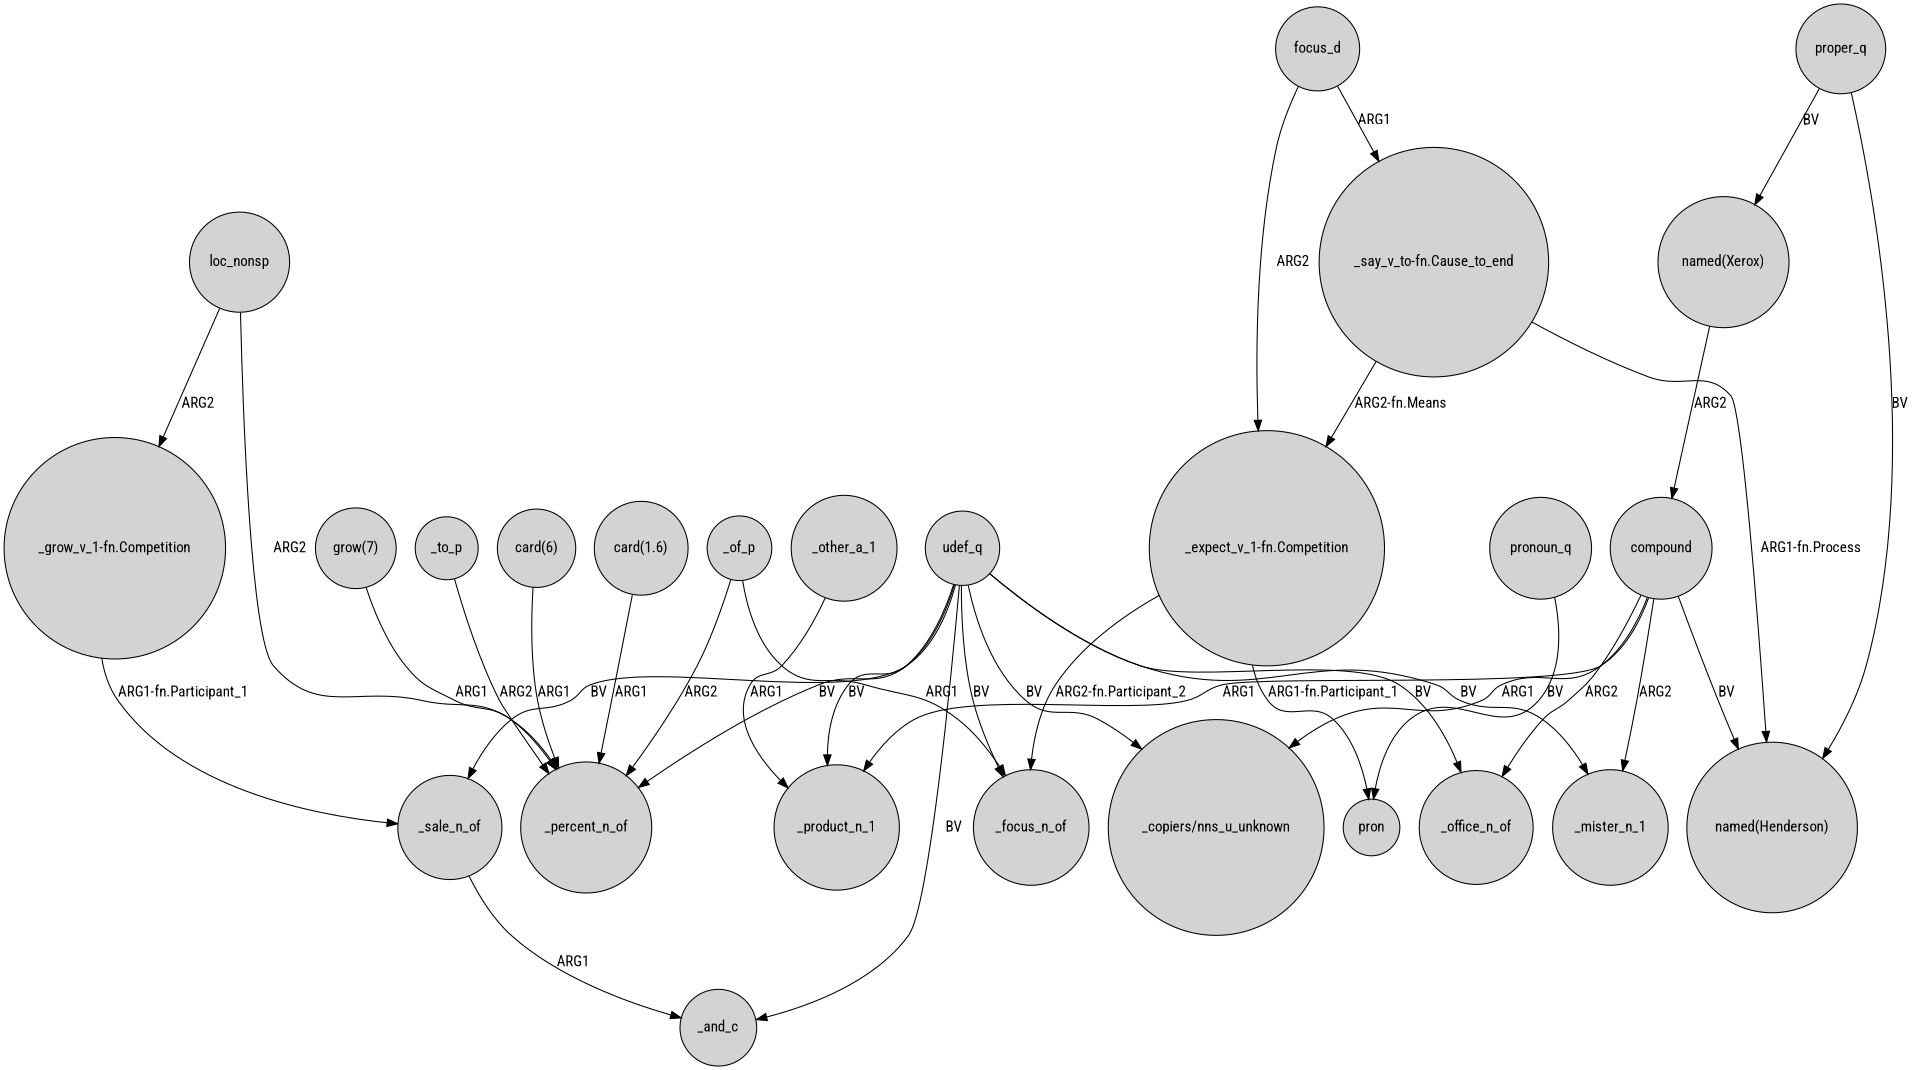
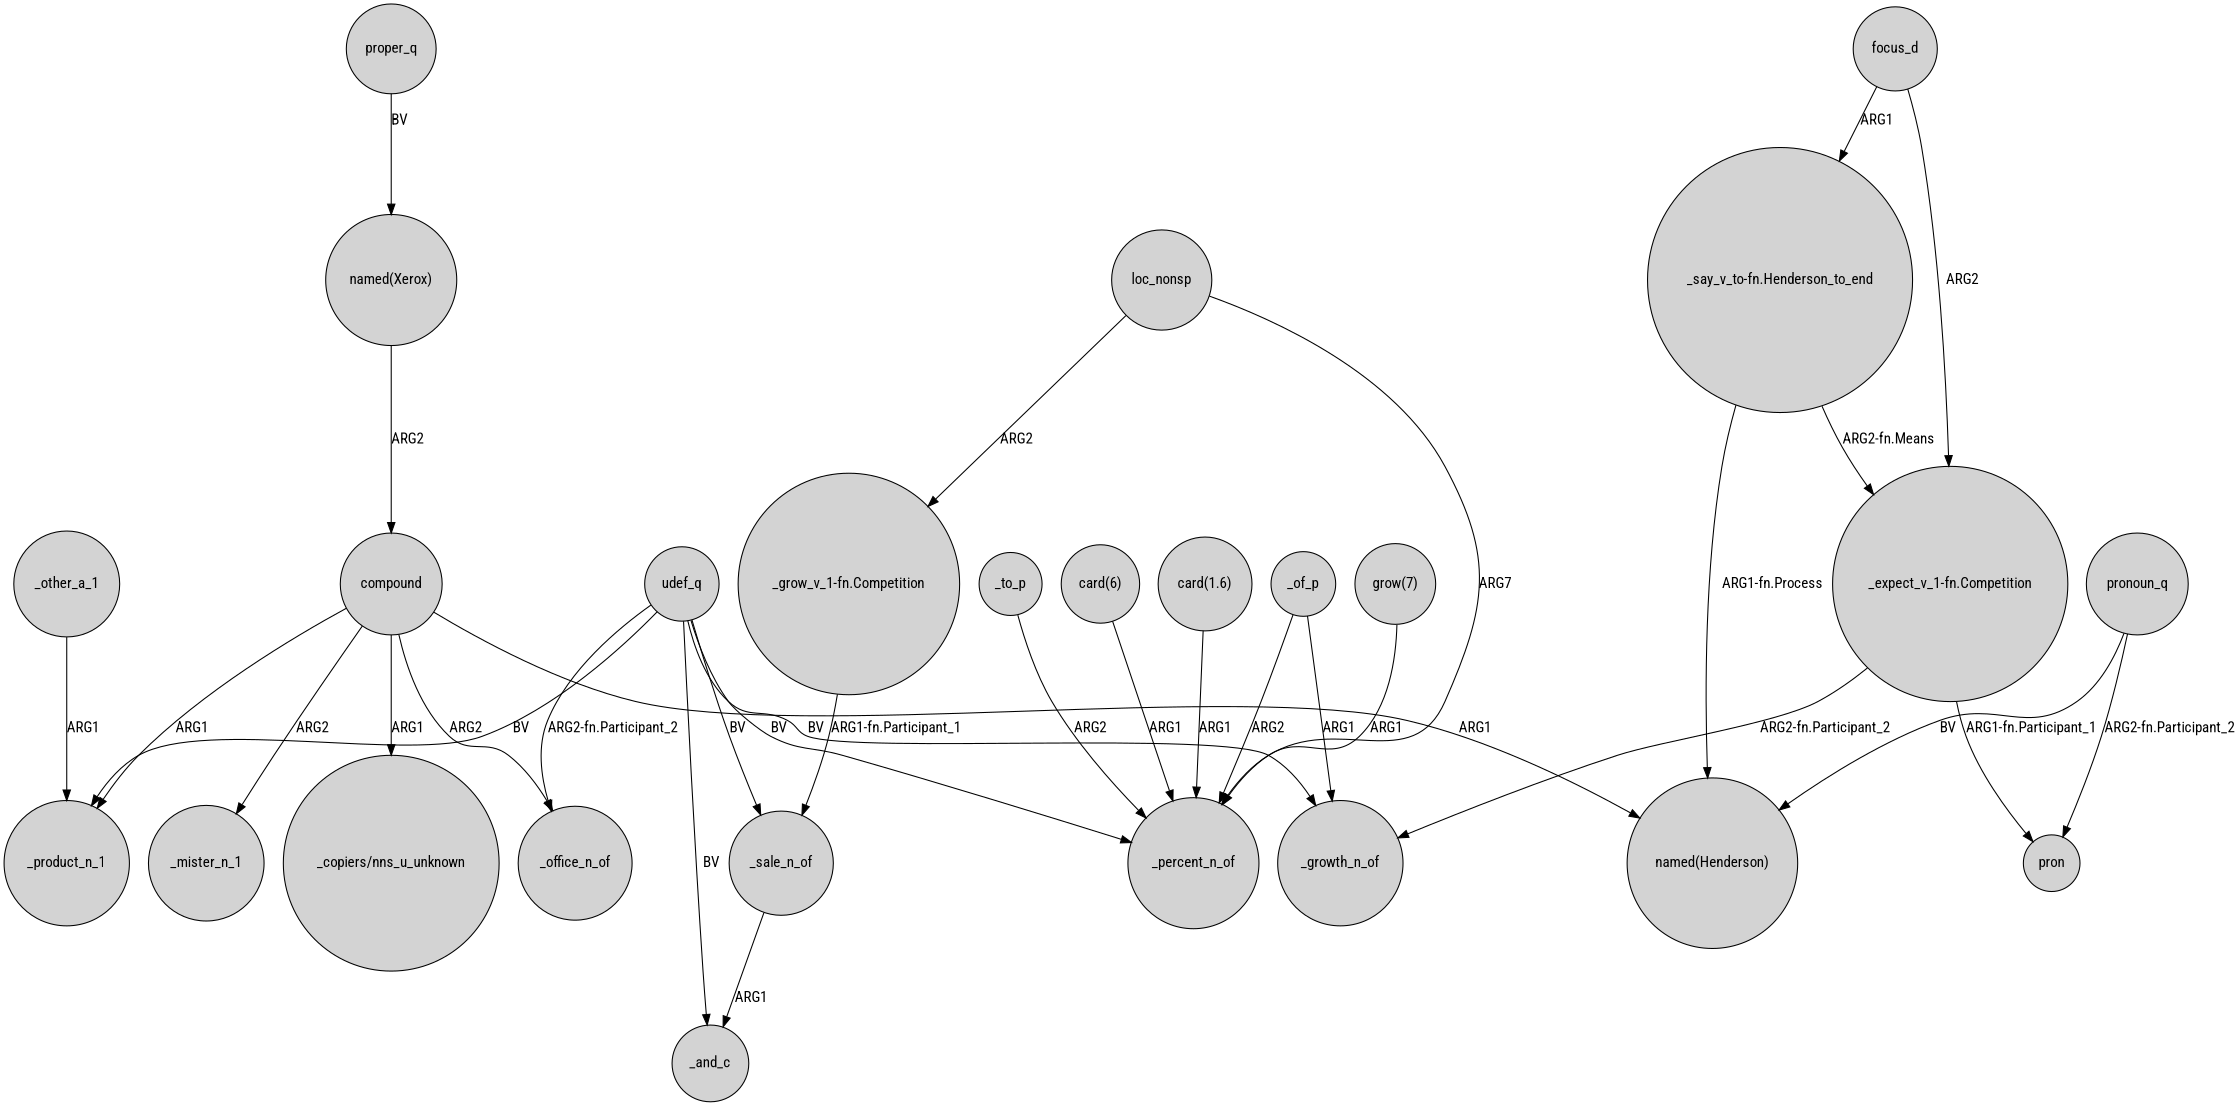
node "_say_v_to-fn.Cause_to_end": label "_say_v_to-fn.Cause_to_end" -> "_say_v_to-fn.Henderson_to_end"
edge "proper_q" -> "named(Henderson)": now "pronoun_q" -> "named(Henderson)"
edge "loc_nonsp" -> "_percent_n_of": label "ARG2" -> "ARG7"
edge "udef_q" -> "_mister_n_1": removed, label "BV"
edge "udef_q" -> "_office_n_of": label "BV" -> "ARG2-fn.Participant_2"
edge "pronoun_q" -> "pron": label "BV" -> "ARG2-fn.Participant_2"
edge "compound" -> "named(Henderson)": label "BV" -> "ARG1"
edge "udef_q" -> "_copiers/nns_u_unknown": removed, label "BV"
node "_focus_n_of": label "_focus_n_of" -> "_growth_n_of"
